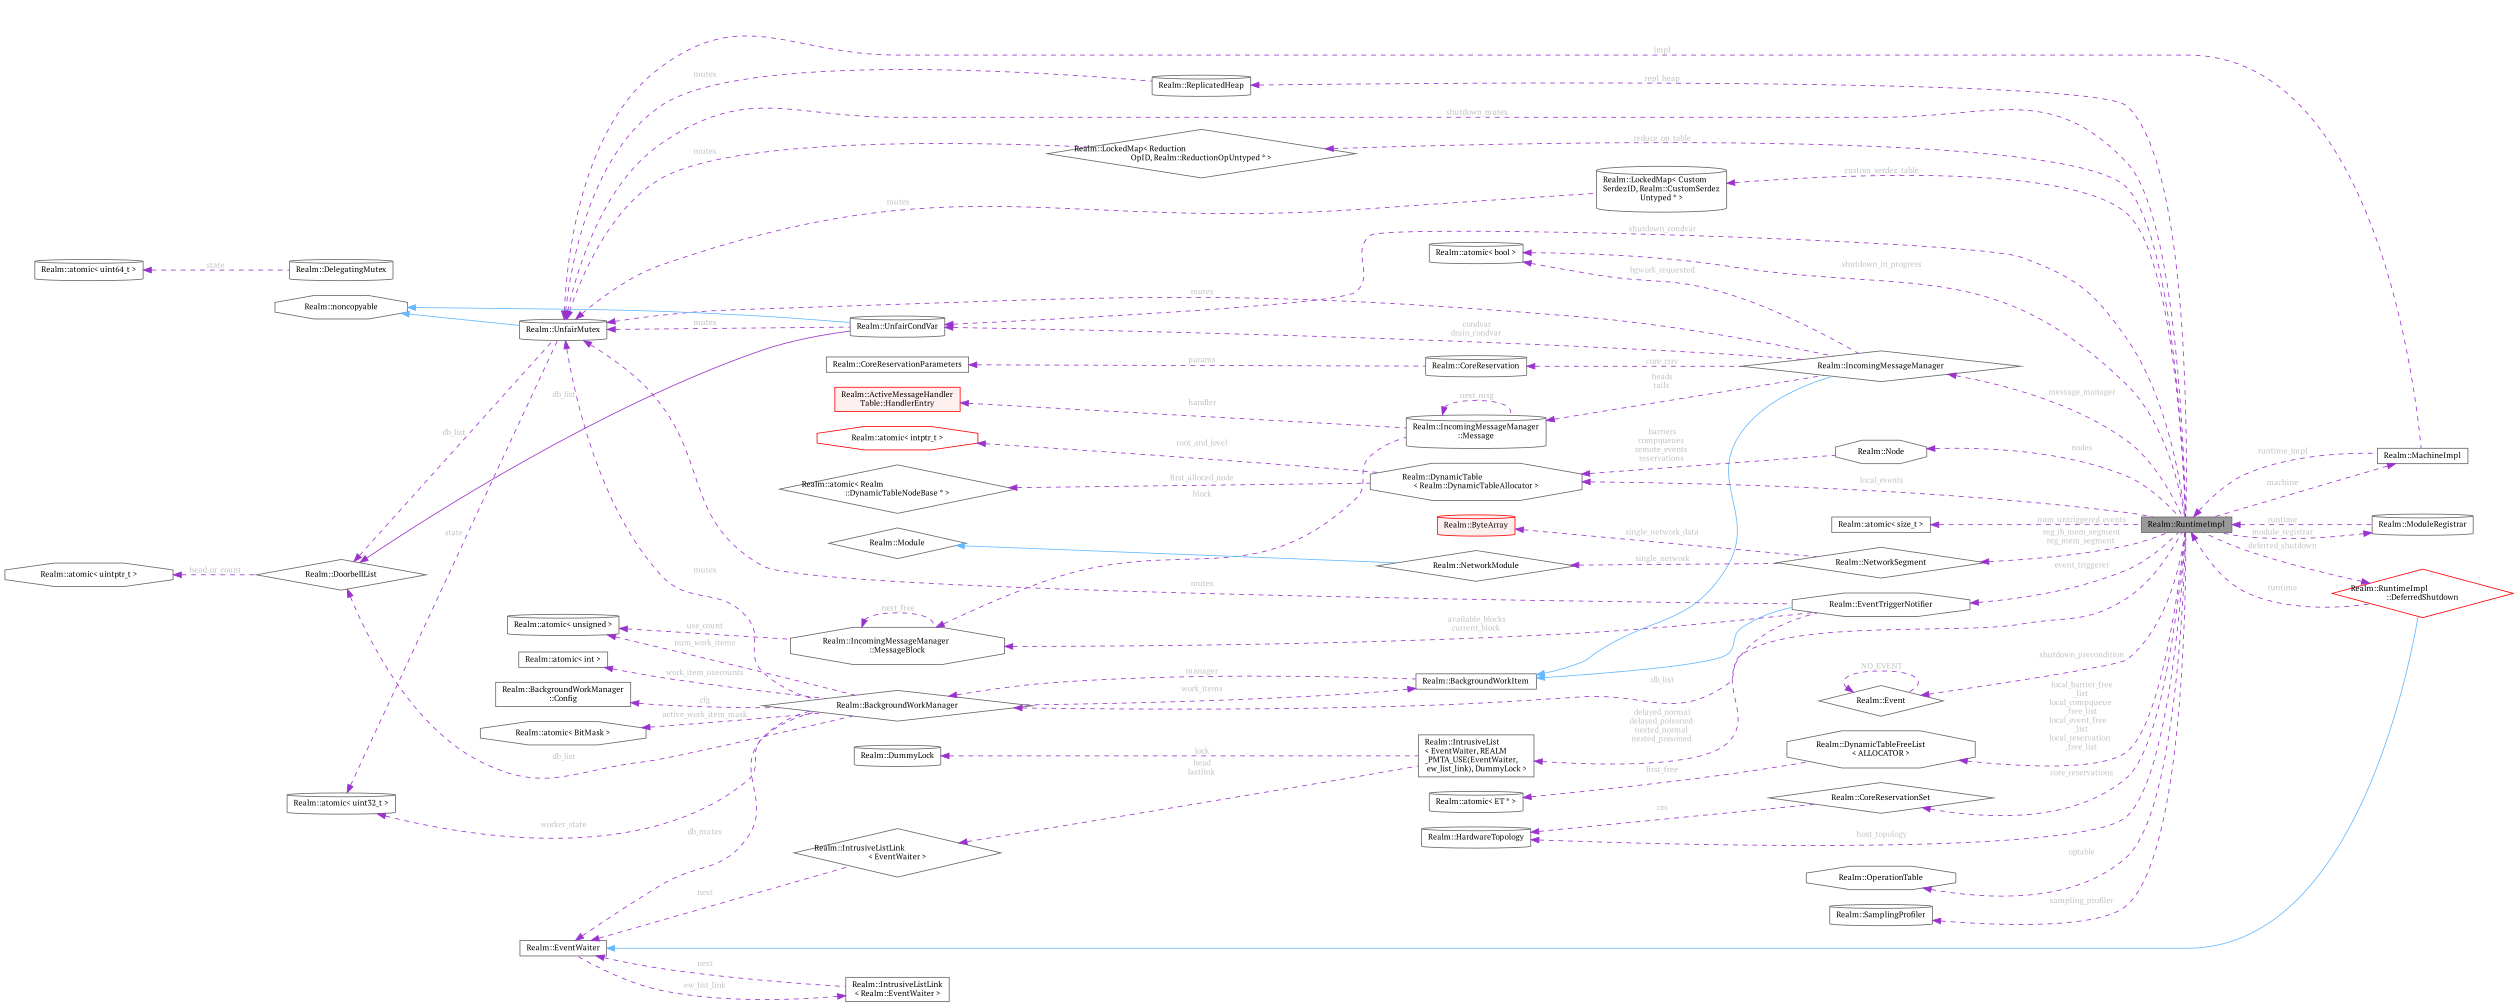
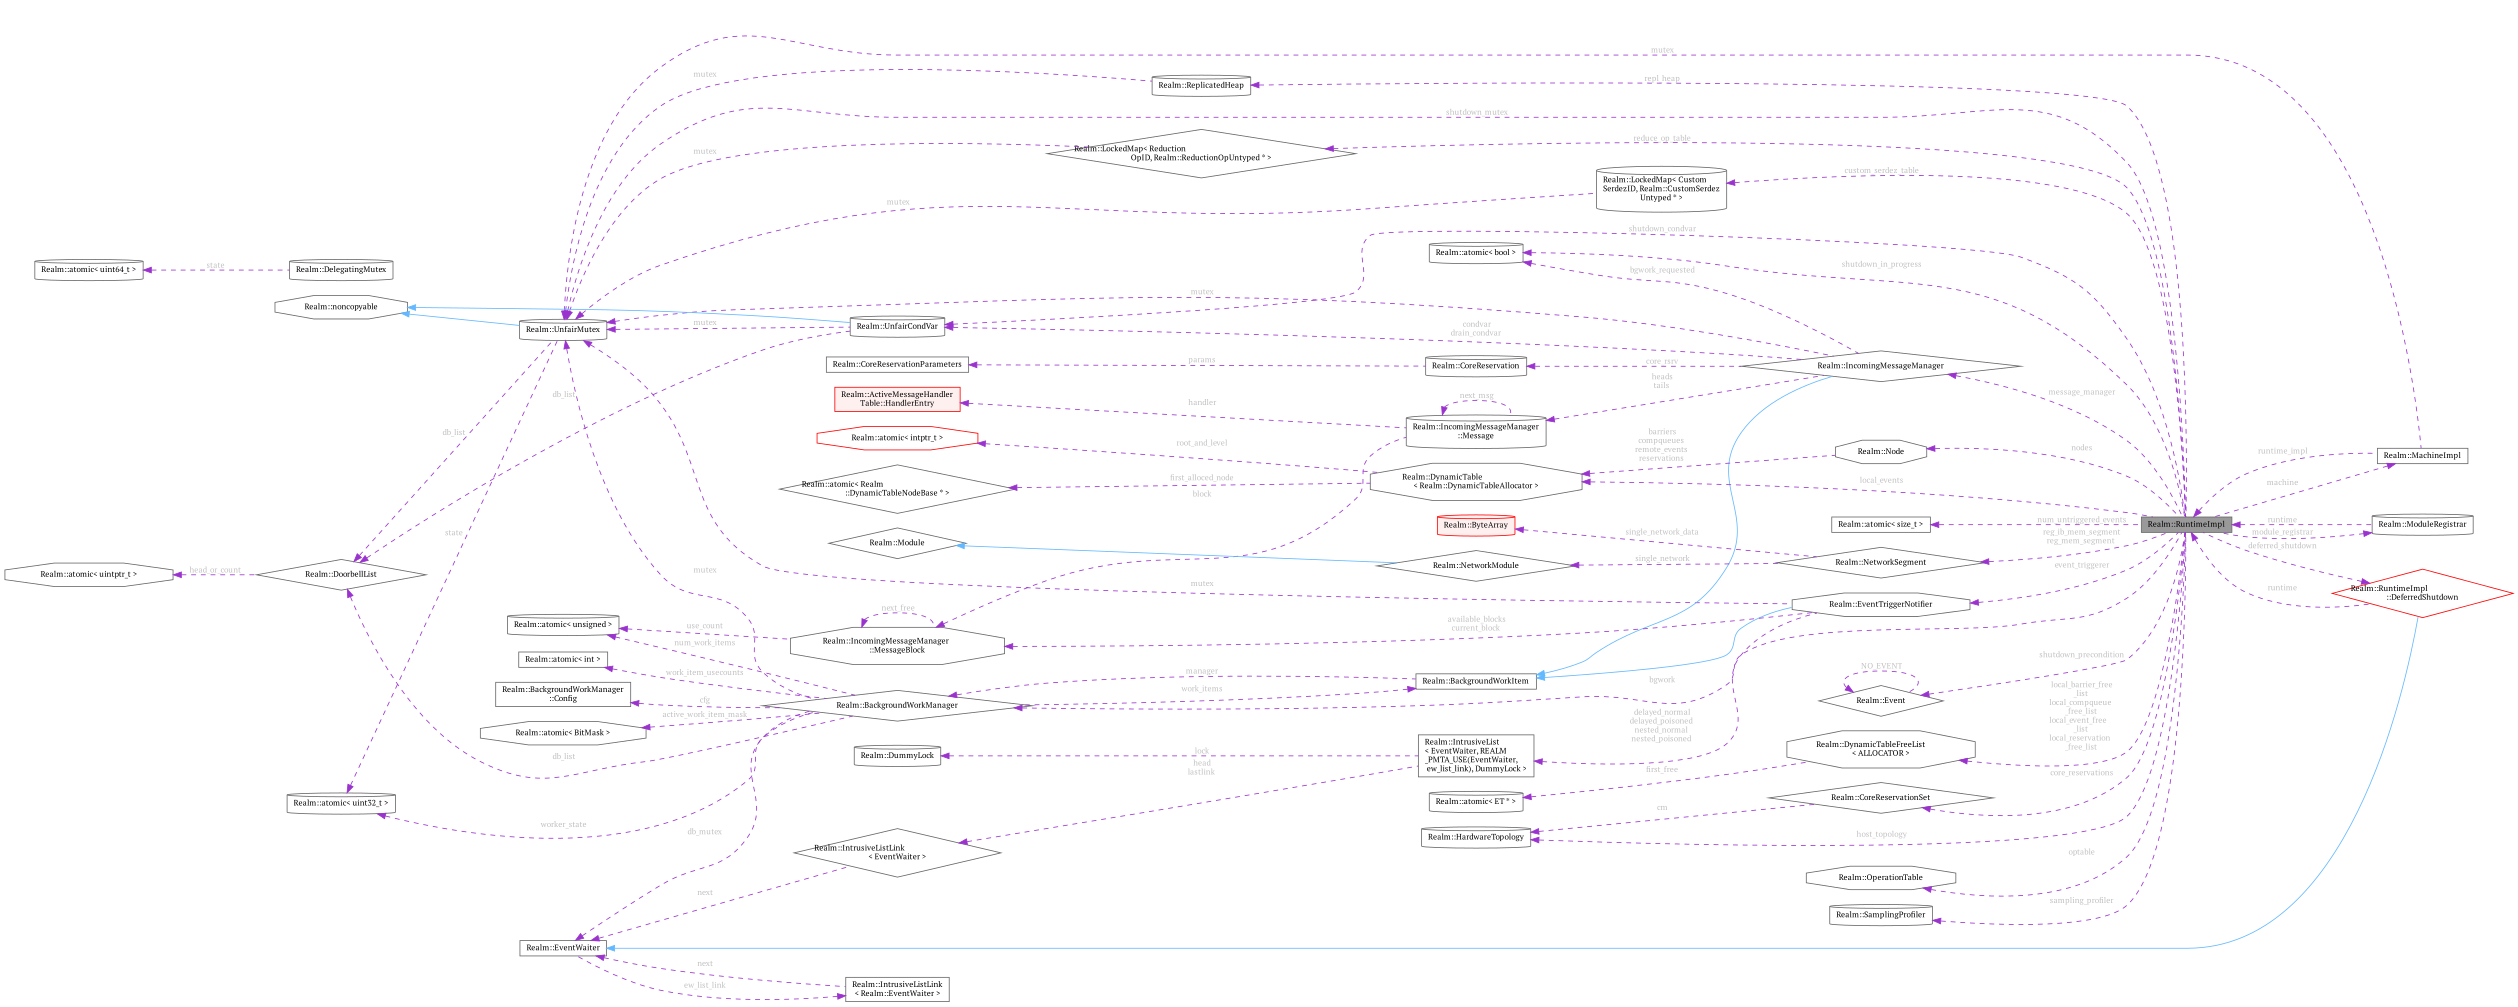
edge "Realm::MachineImpl" -> "Realm::UnfairMutex": label " impl" -> " mutex"
edge "Realm::UnfairCondVar" -> "Realm::DoorbellList": style solid -> dashed
edge "Realm::RuntimeImpl" -> "Realm::BackgroundWorkManager": label " db_list" -> " bgwork"
